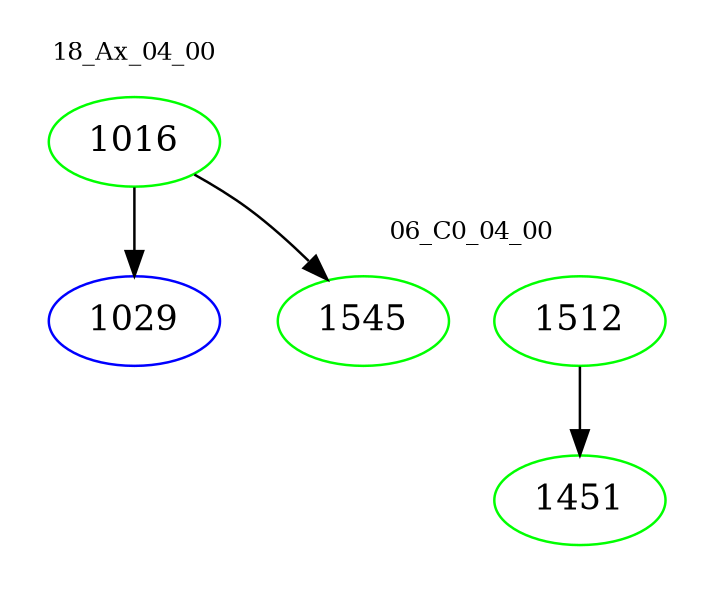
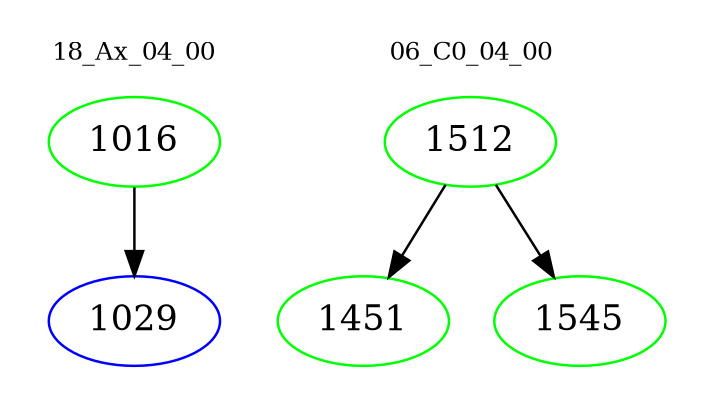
edge "1016" -> "1545": now "1512" -> "1545"
